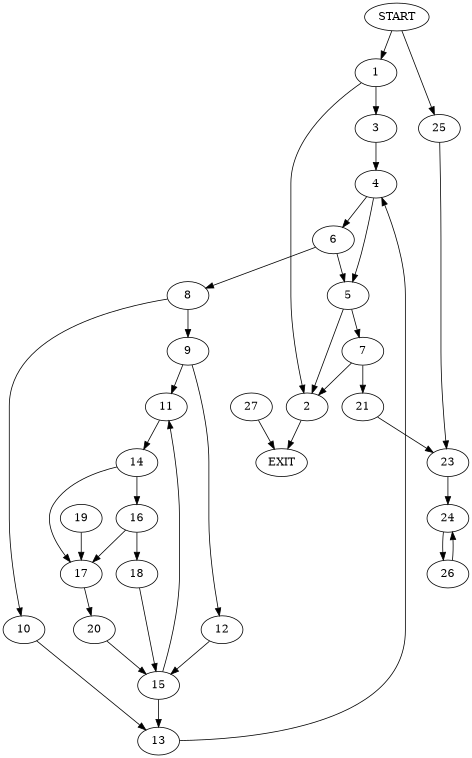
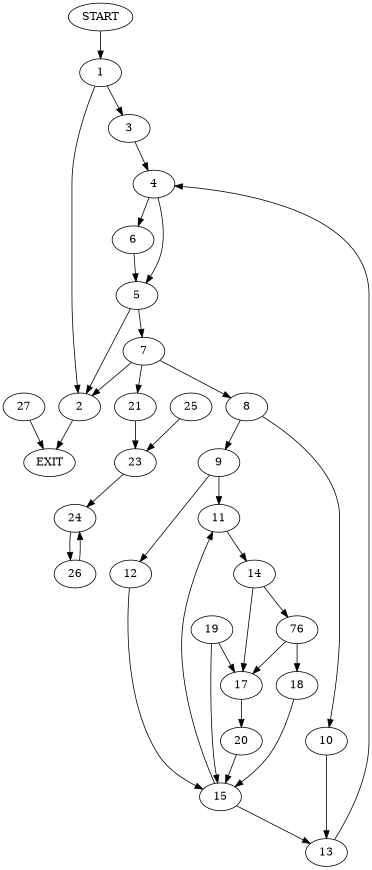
edge "START" -> "25": removed
edge "6" -> "8": now "7" -> "8"
node "16": label "16" -> "76"
edge "19" -> "15": added
